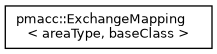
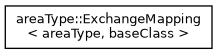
node "pmacc::ExchangeMapping < areaType, baseClass >": label "pmacc::ExchangeMapping < areaType, baseClass >" -> "areaType::ExchangeMapping < areaType, baseClass >"
